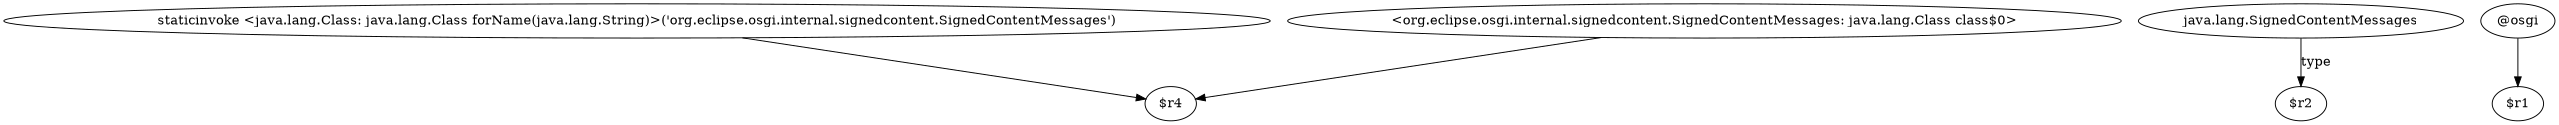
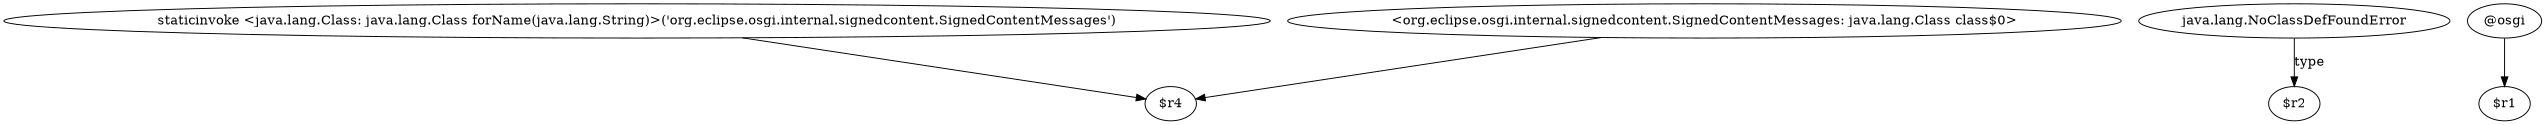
node "java.lang.SignedContentMessages": label "java.lang.SignedContentMessages" -> "java.lang.NoClassDefFoundError"
